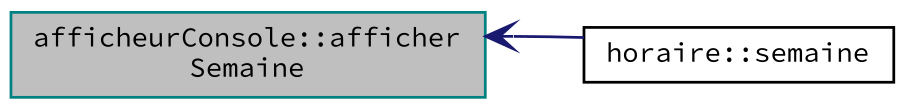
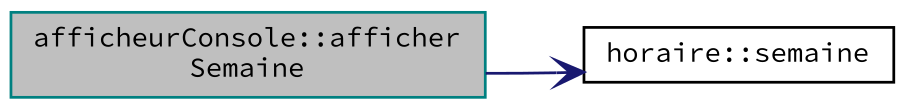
edge "horaire::semaine" -> "afficheurConsole::afficher Semaine": reversed
